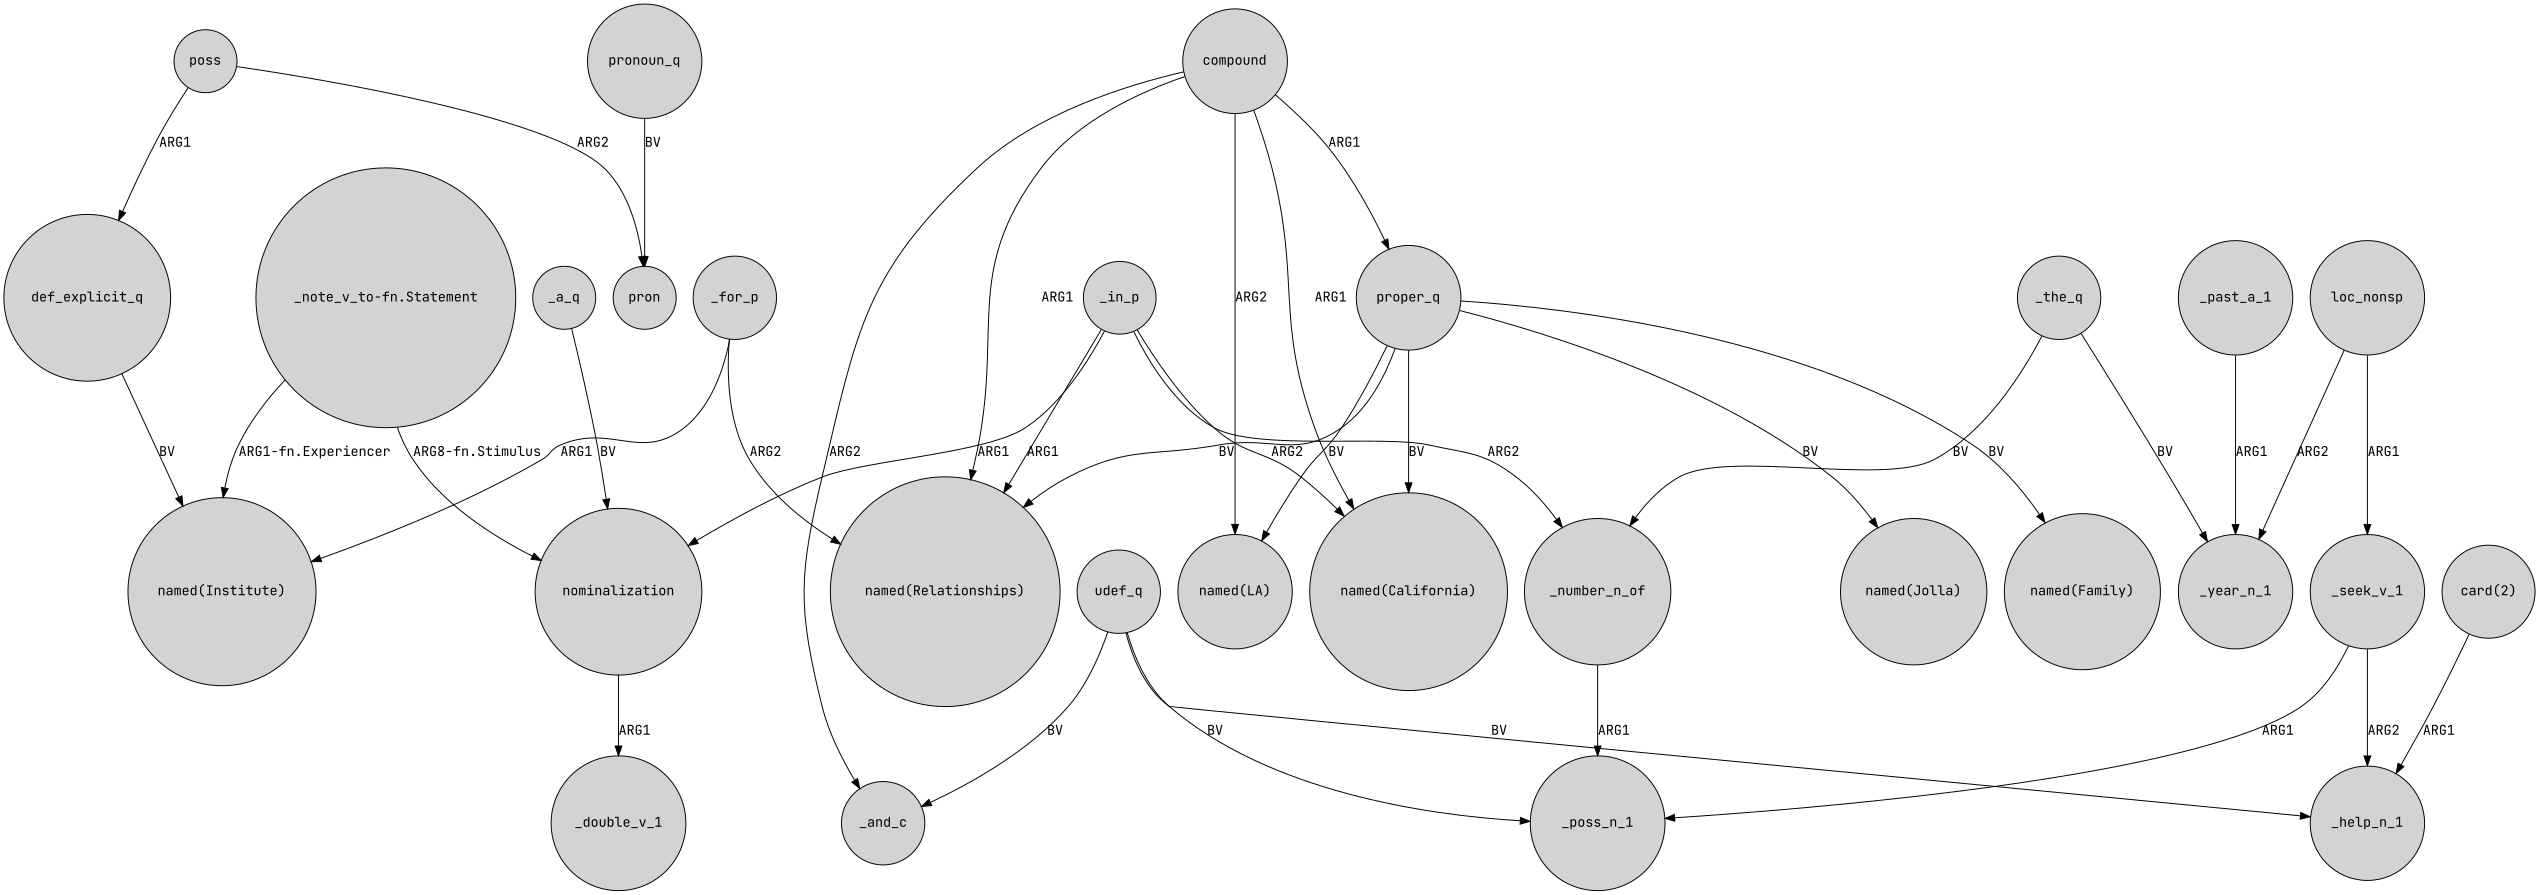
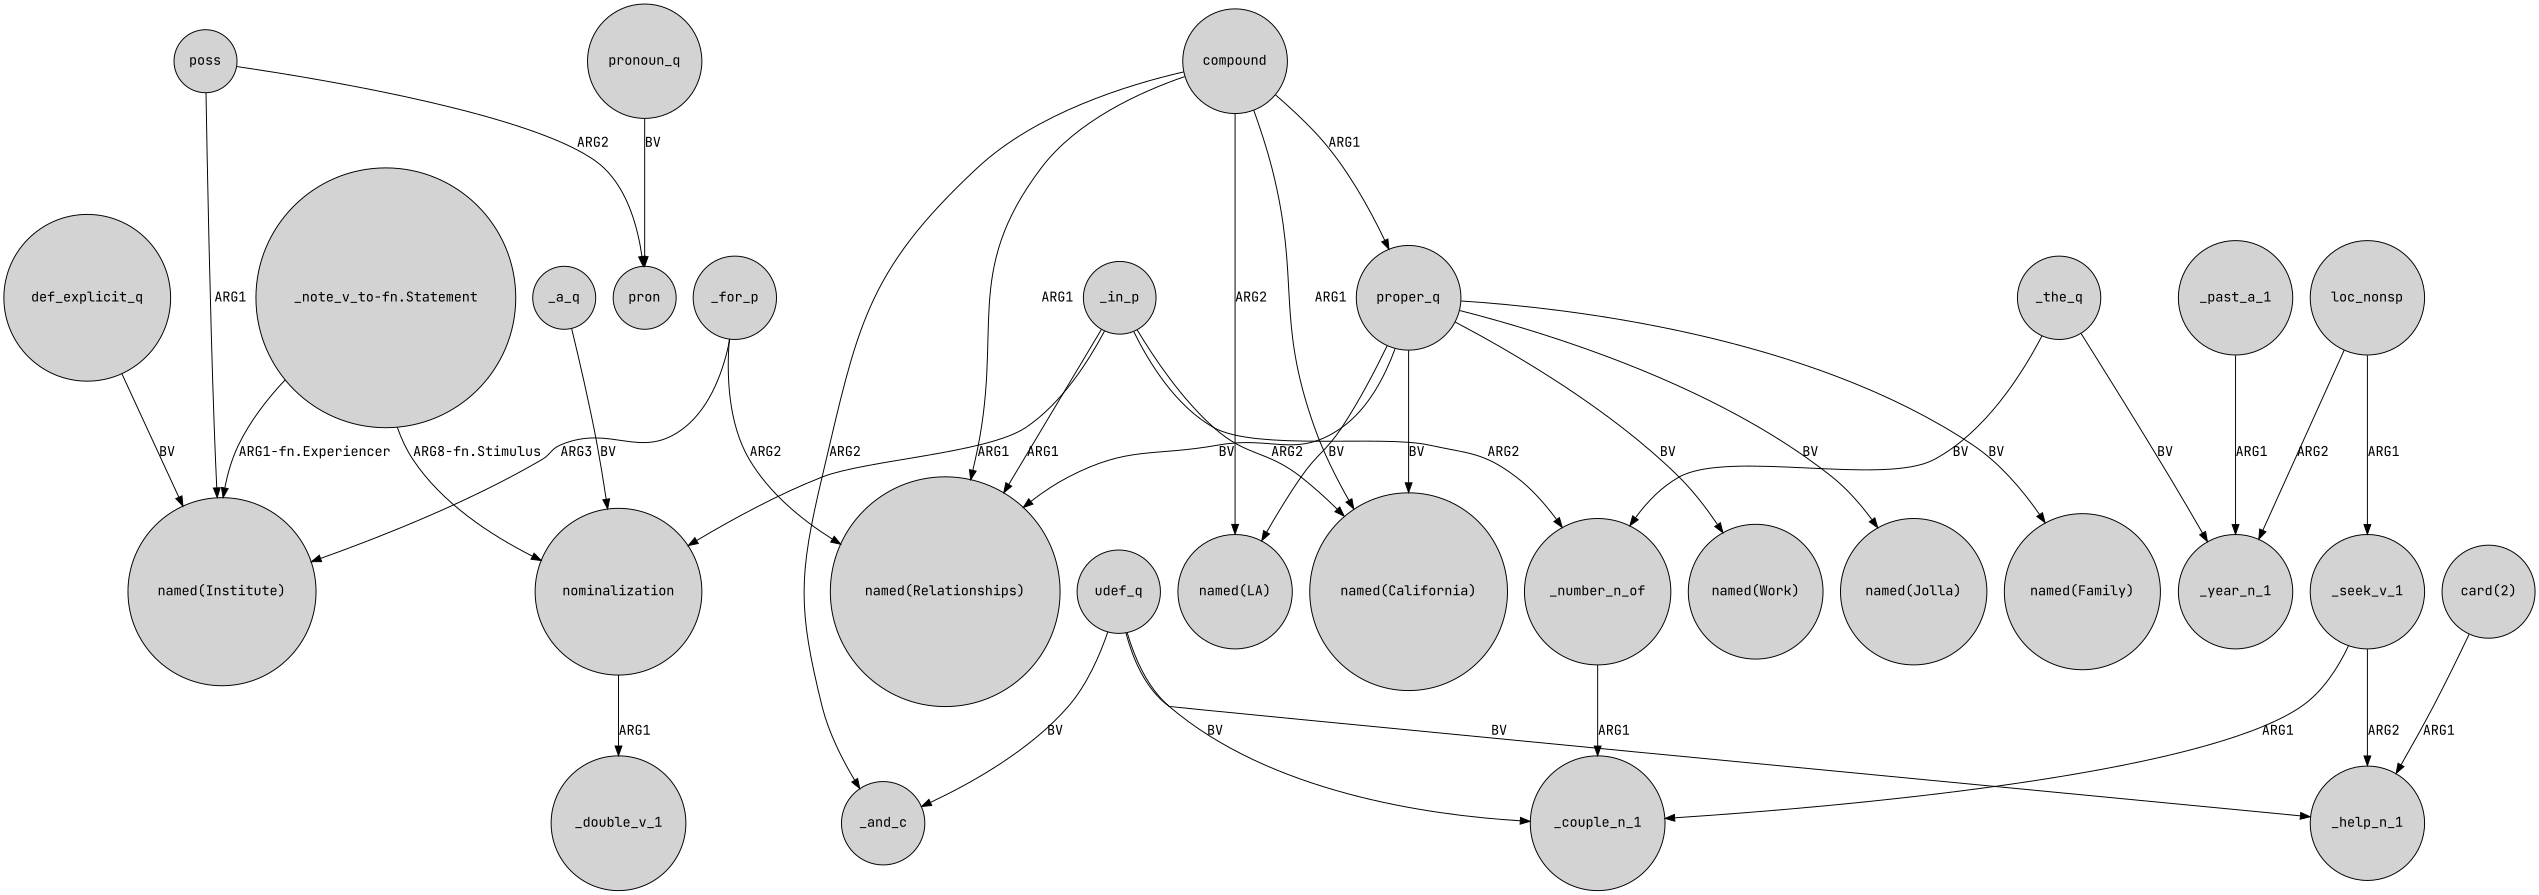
edge "poss" -> "def_explicit_q": now "poss" -> "named(Institute)"
edge "_for_p" -> "named(Institute)": label "ARG1" -> "ARG3"
node "named(Work)": added
node "_poss_n_1": label "_poss_n_1" -> "_couple_n_1"
